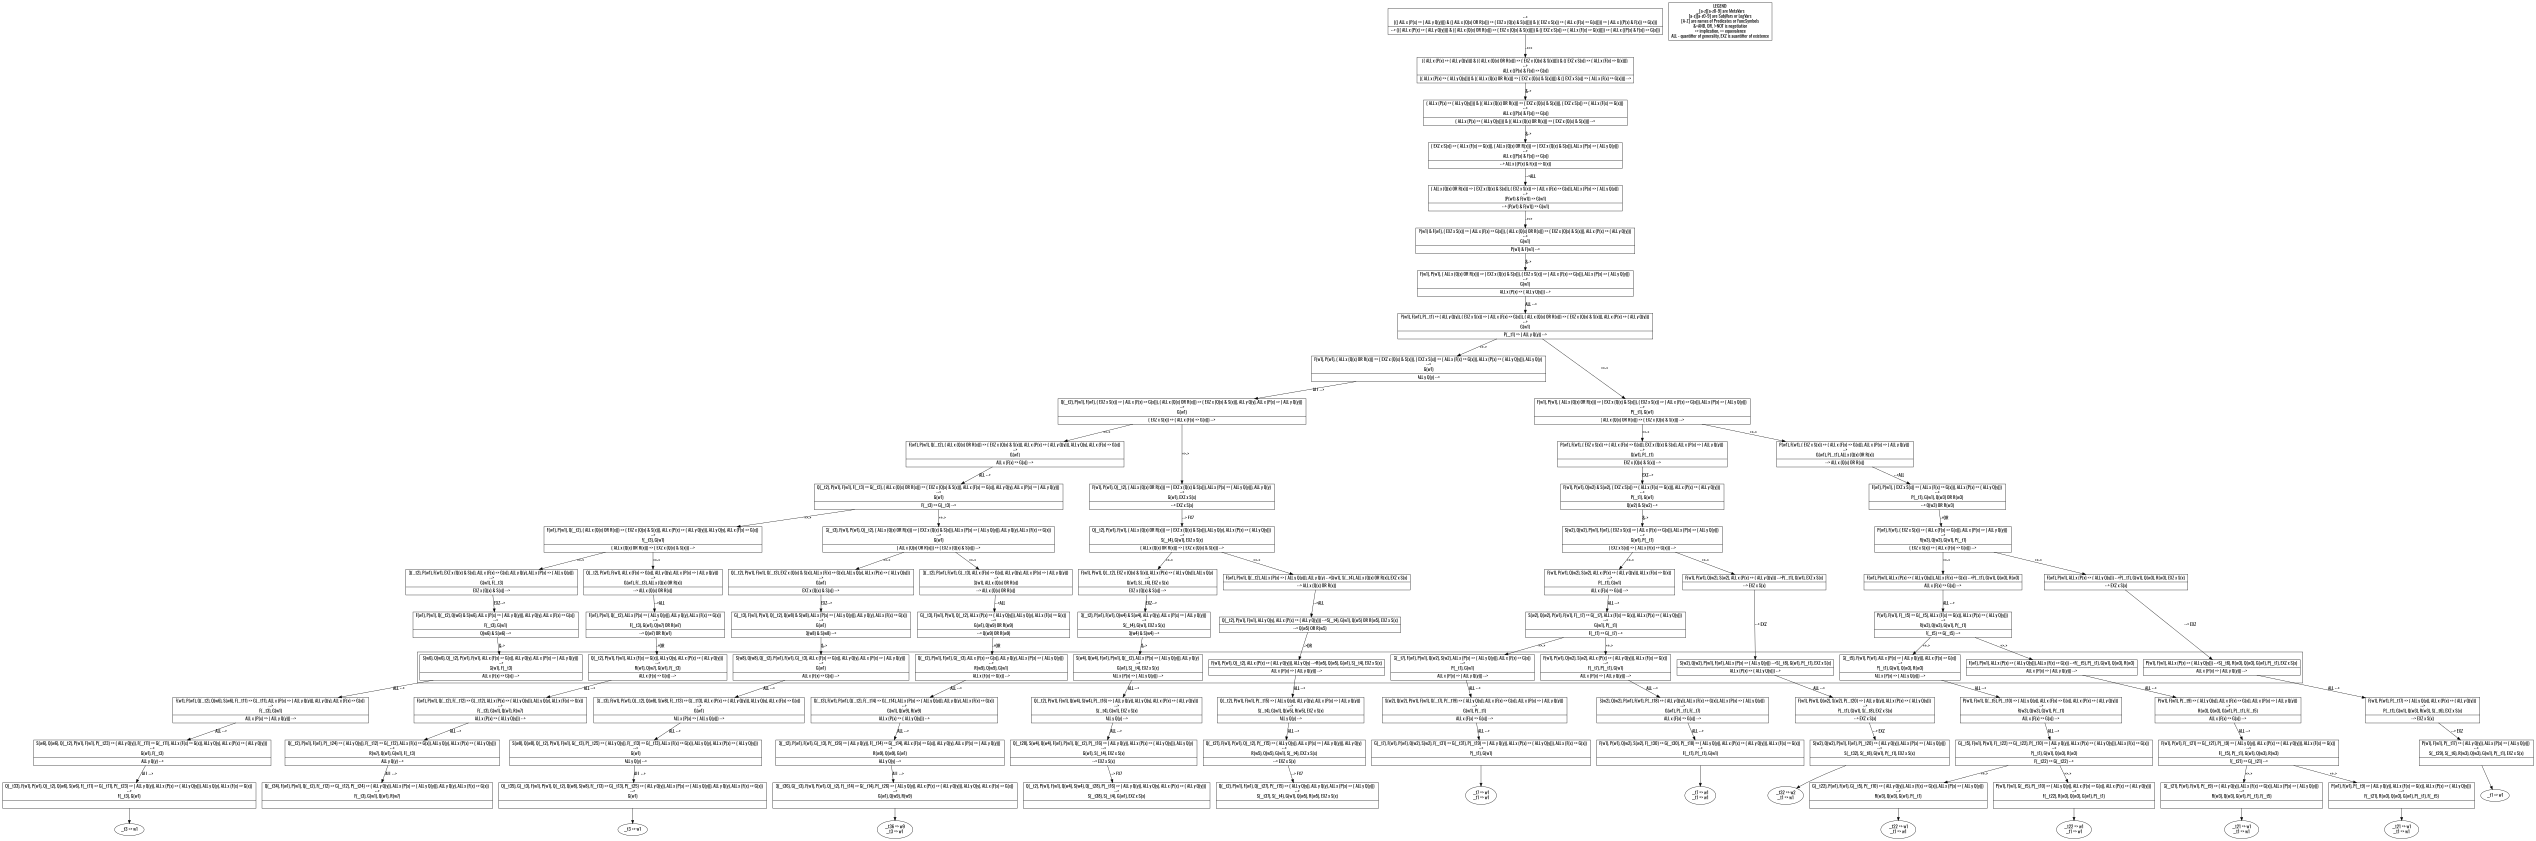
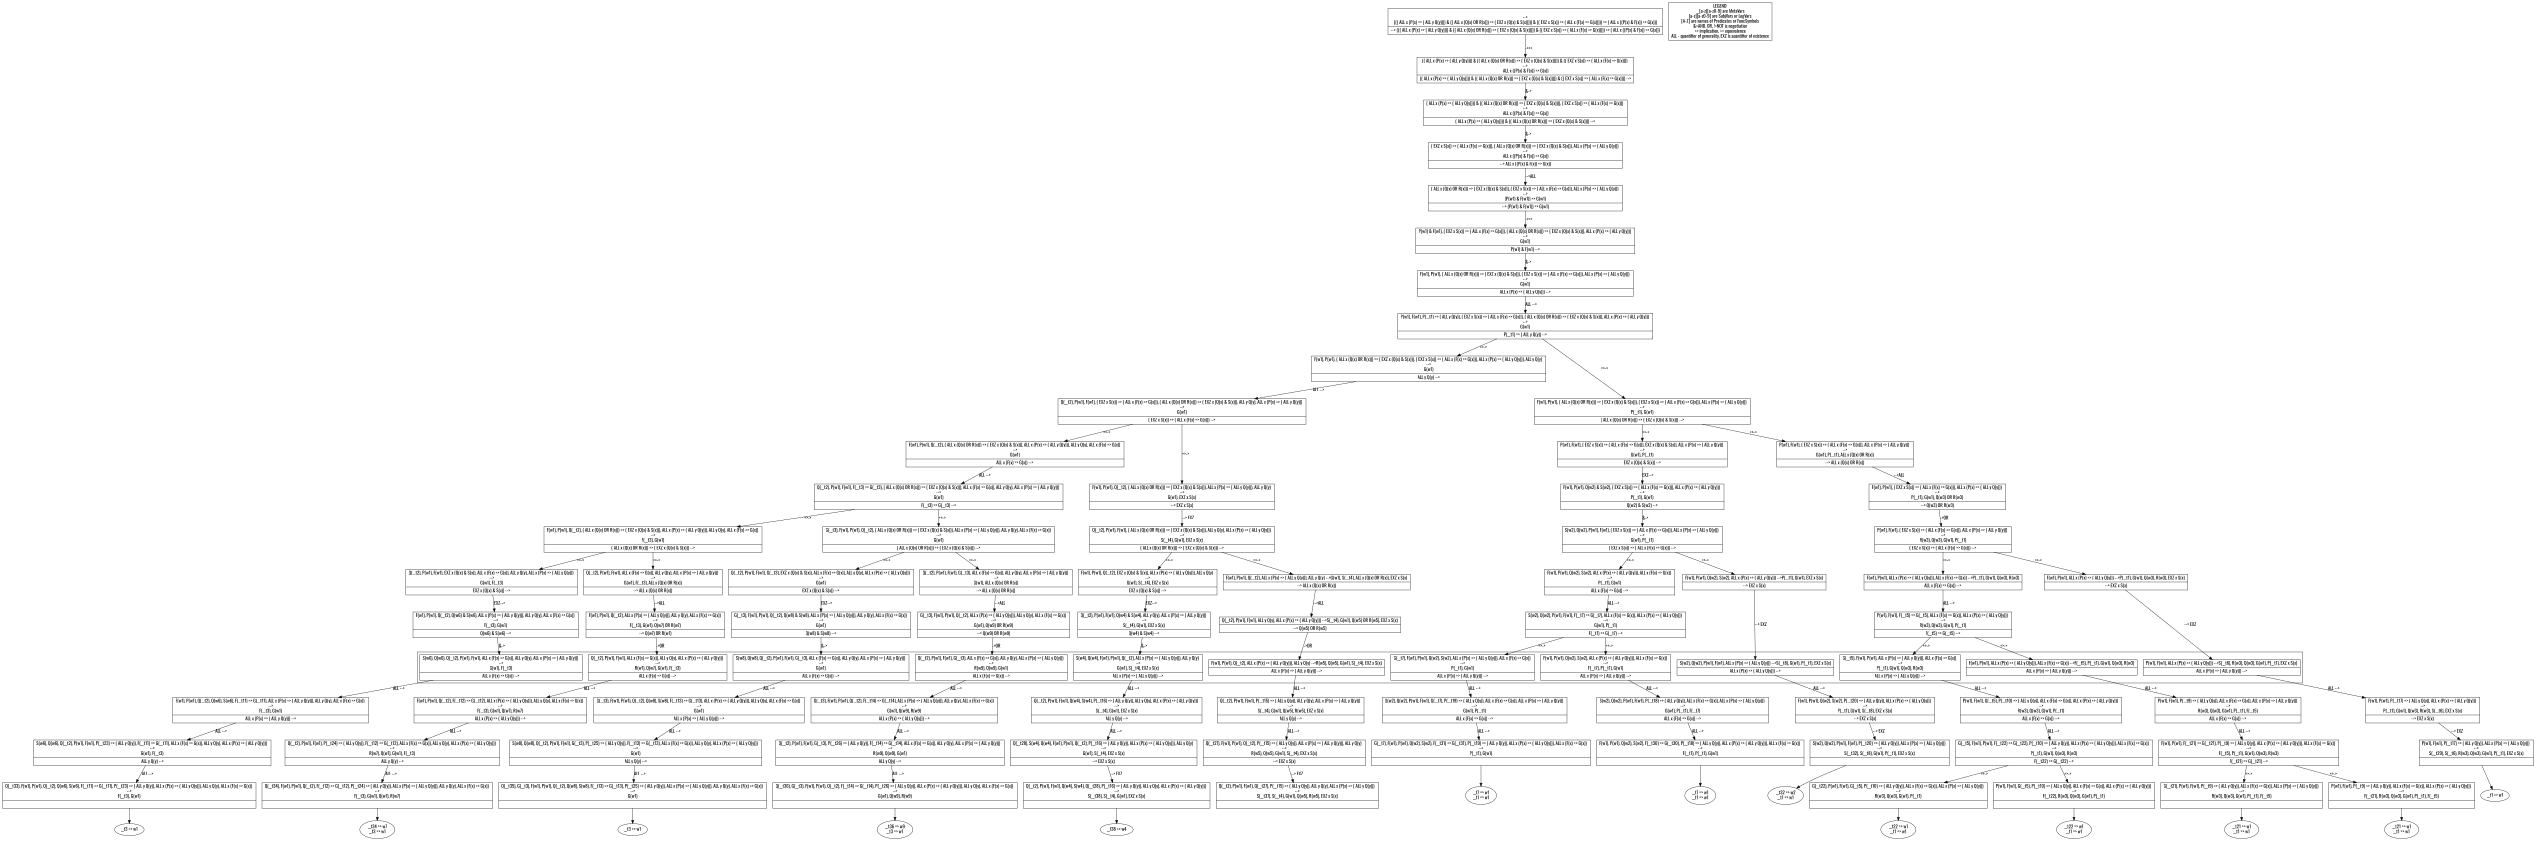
node "__t34 => w7 __t3 => w1": added
node "__t38 => w4": added
